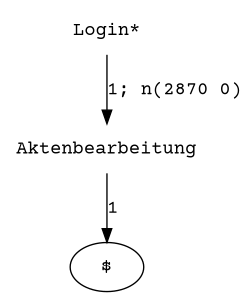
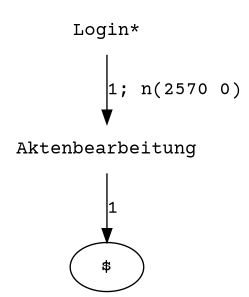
edge "Login*" -> "Aktenbearbeitung": label "1; n(2870 0)" -> "1; n(2570 0)"
